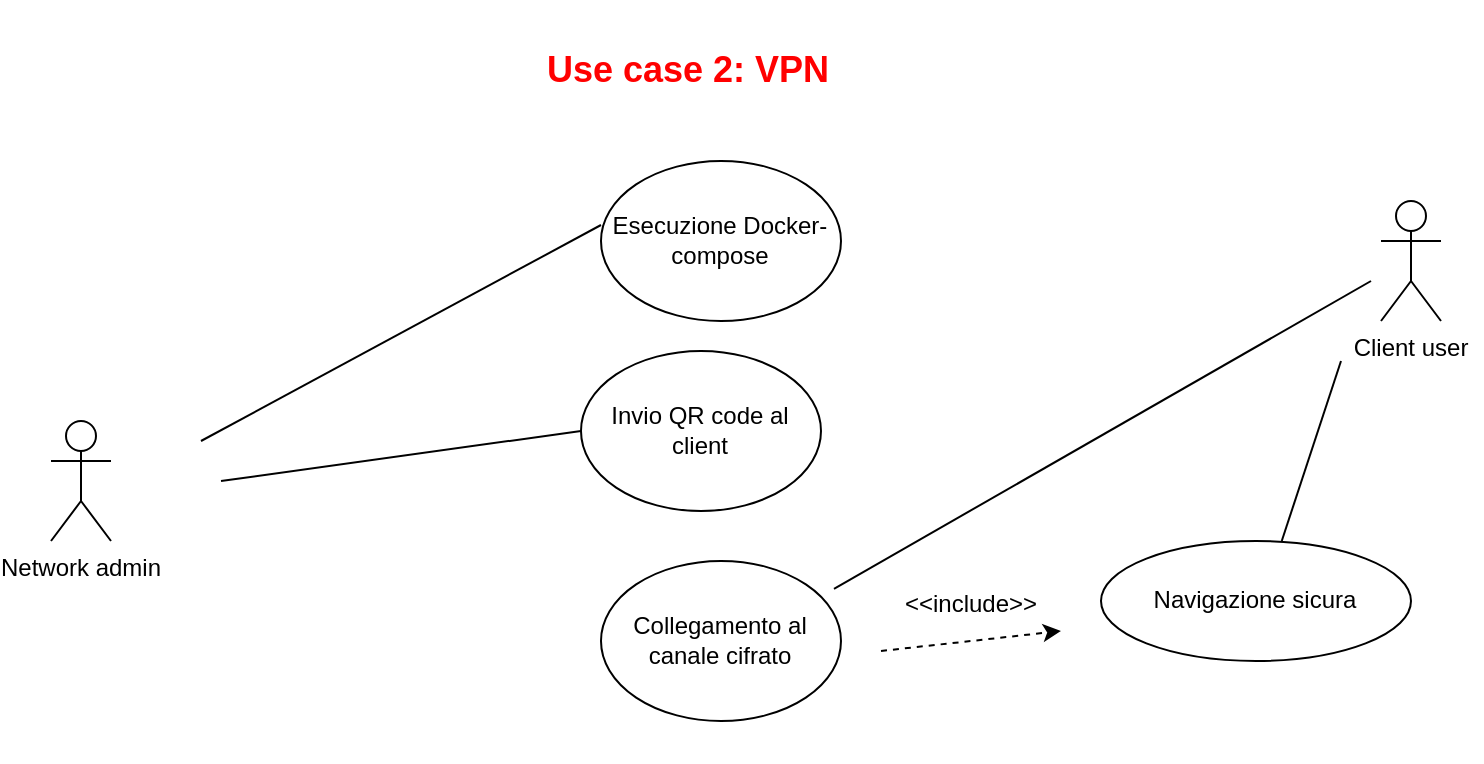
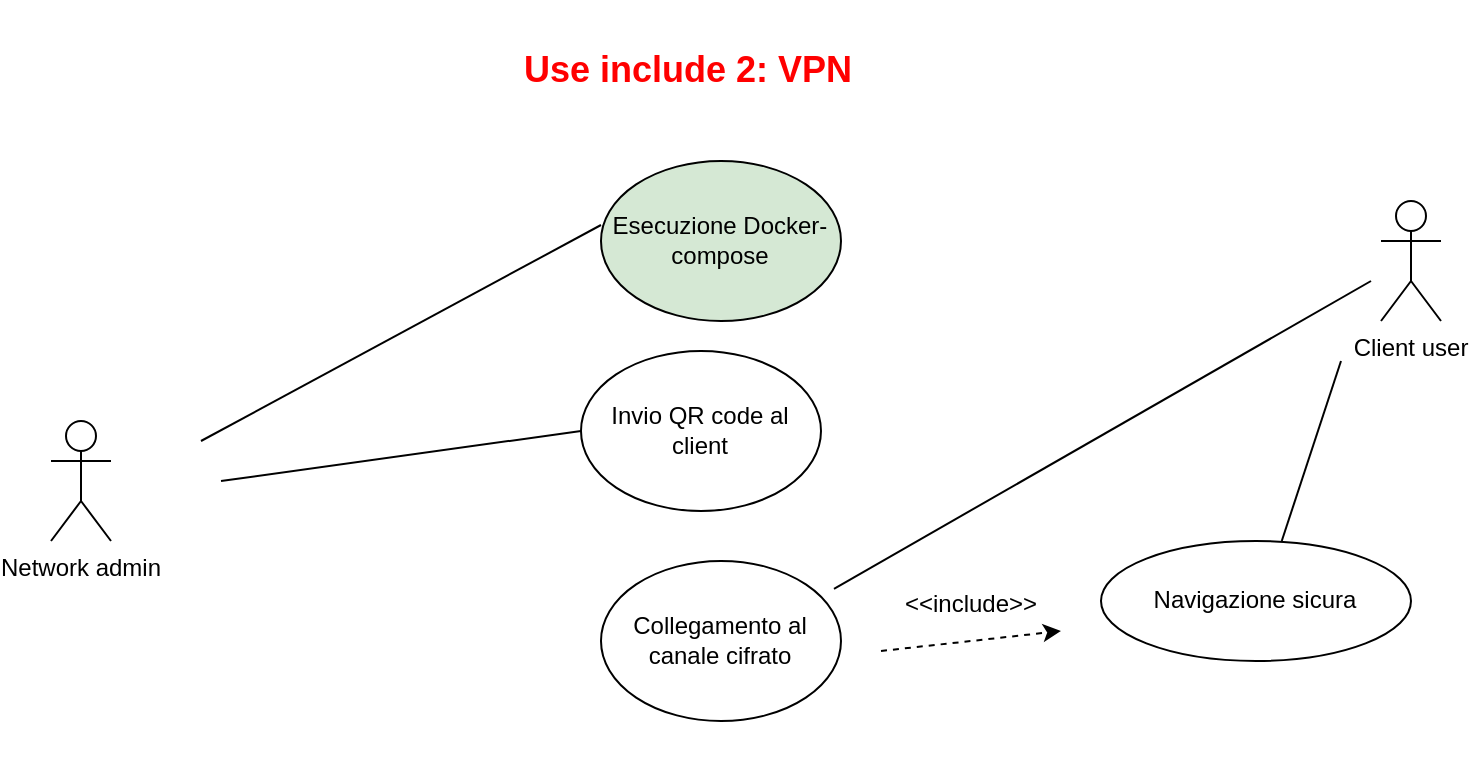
node "Use case 2: VPN": label "Use case 2: VPN" -> "Use include 2: VPN"
node "Esecuzione Docker-compose": fillcolor #ffffff -> #d5e8d4
